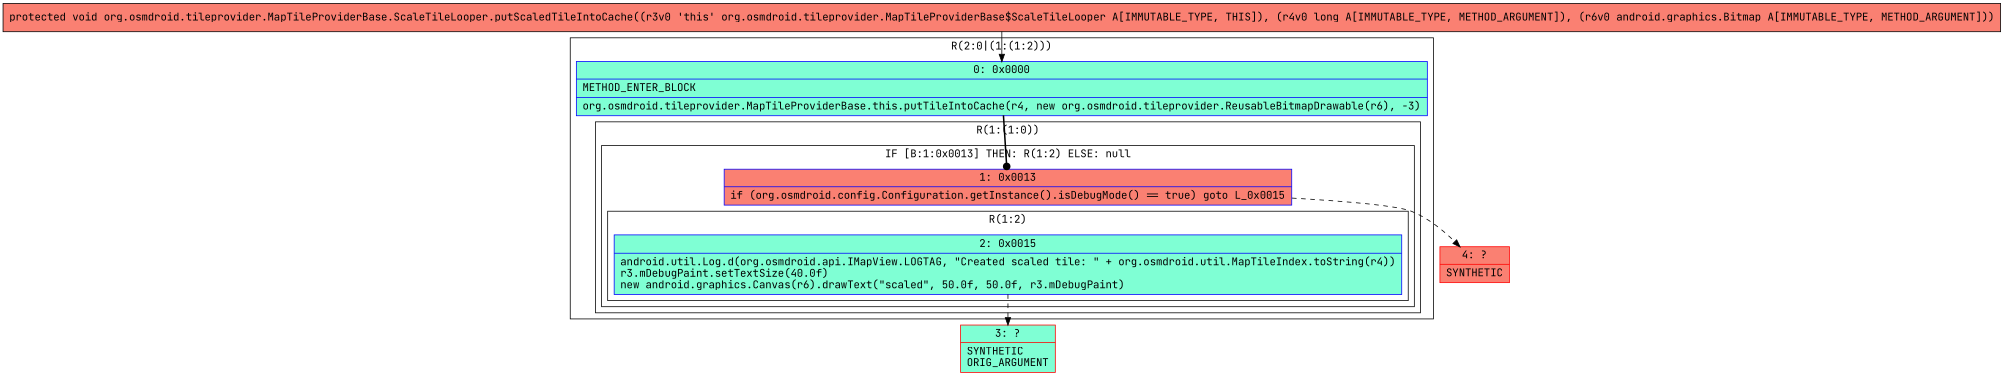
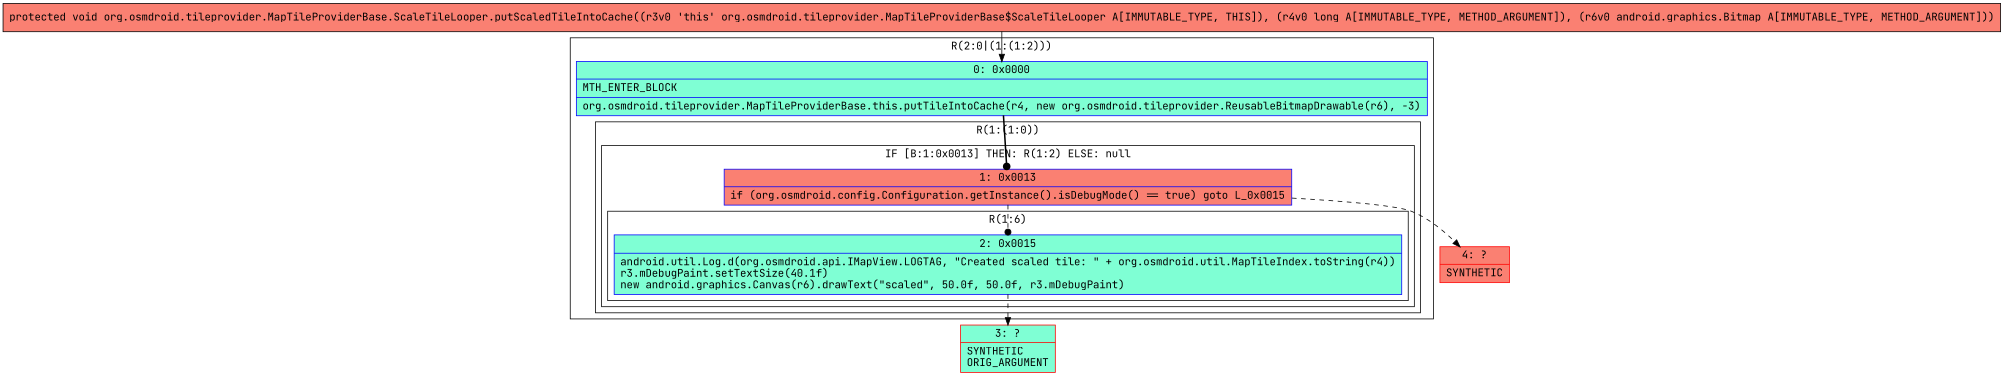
node "0: 0x0000": text "METHOD_ENTER_BLOCK" -> "MTH_ENTER_BLOCK"
edge "1: 0x0013" -> "2: 0x0015": added
cluster "R(1:2)": label "R(1:2)" -> "R(1:6)"
node "2: 0x0015": text "r3.mDebugPaint.setTextSize(40.0f)" -> "r3.mDebugPaint.setTextSize(40.1f)"
